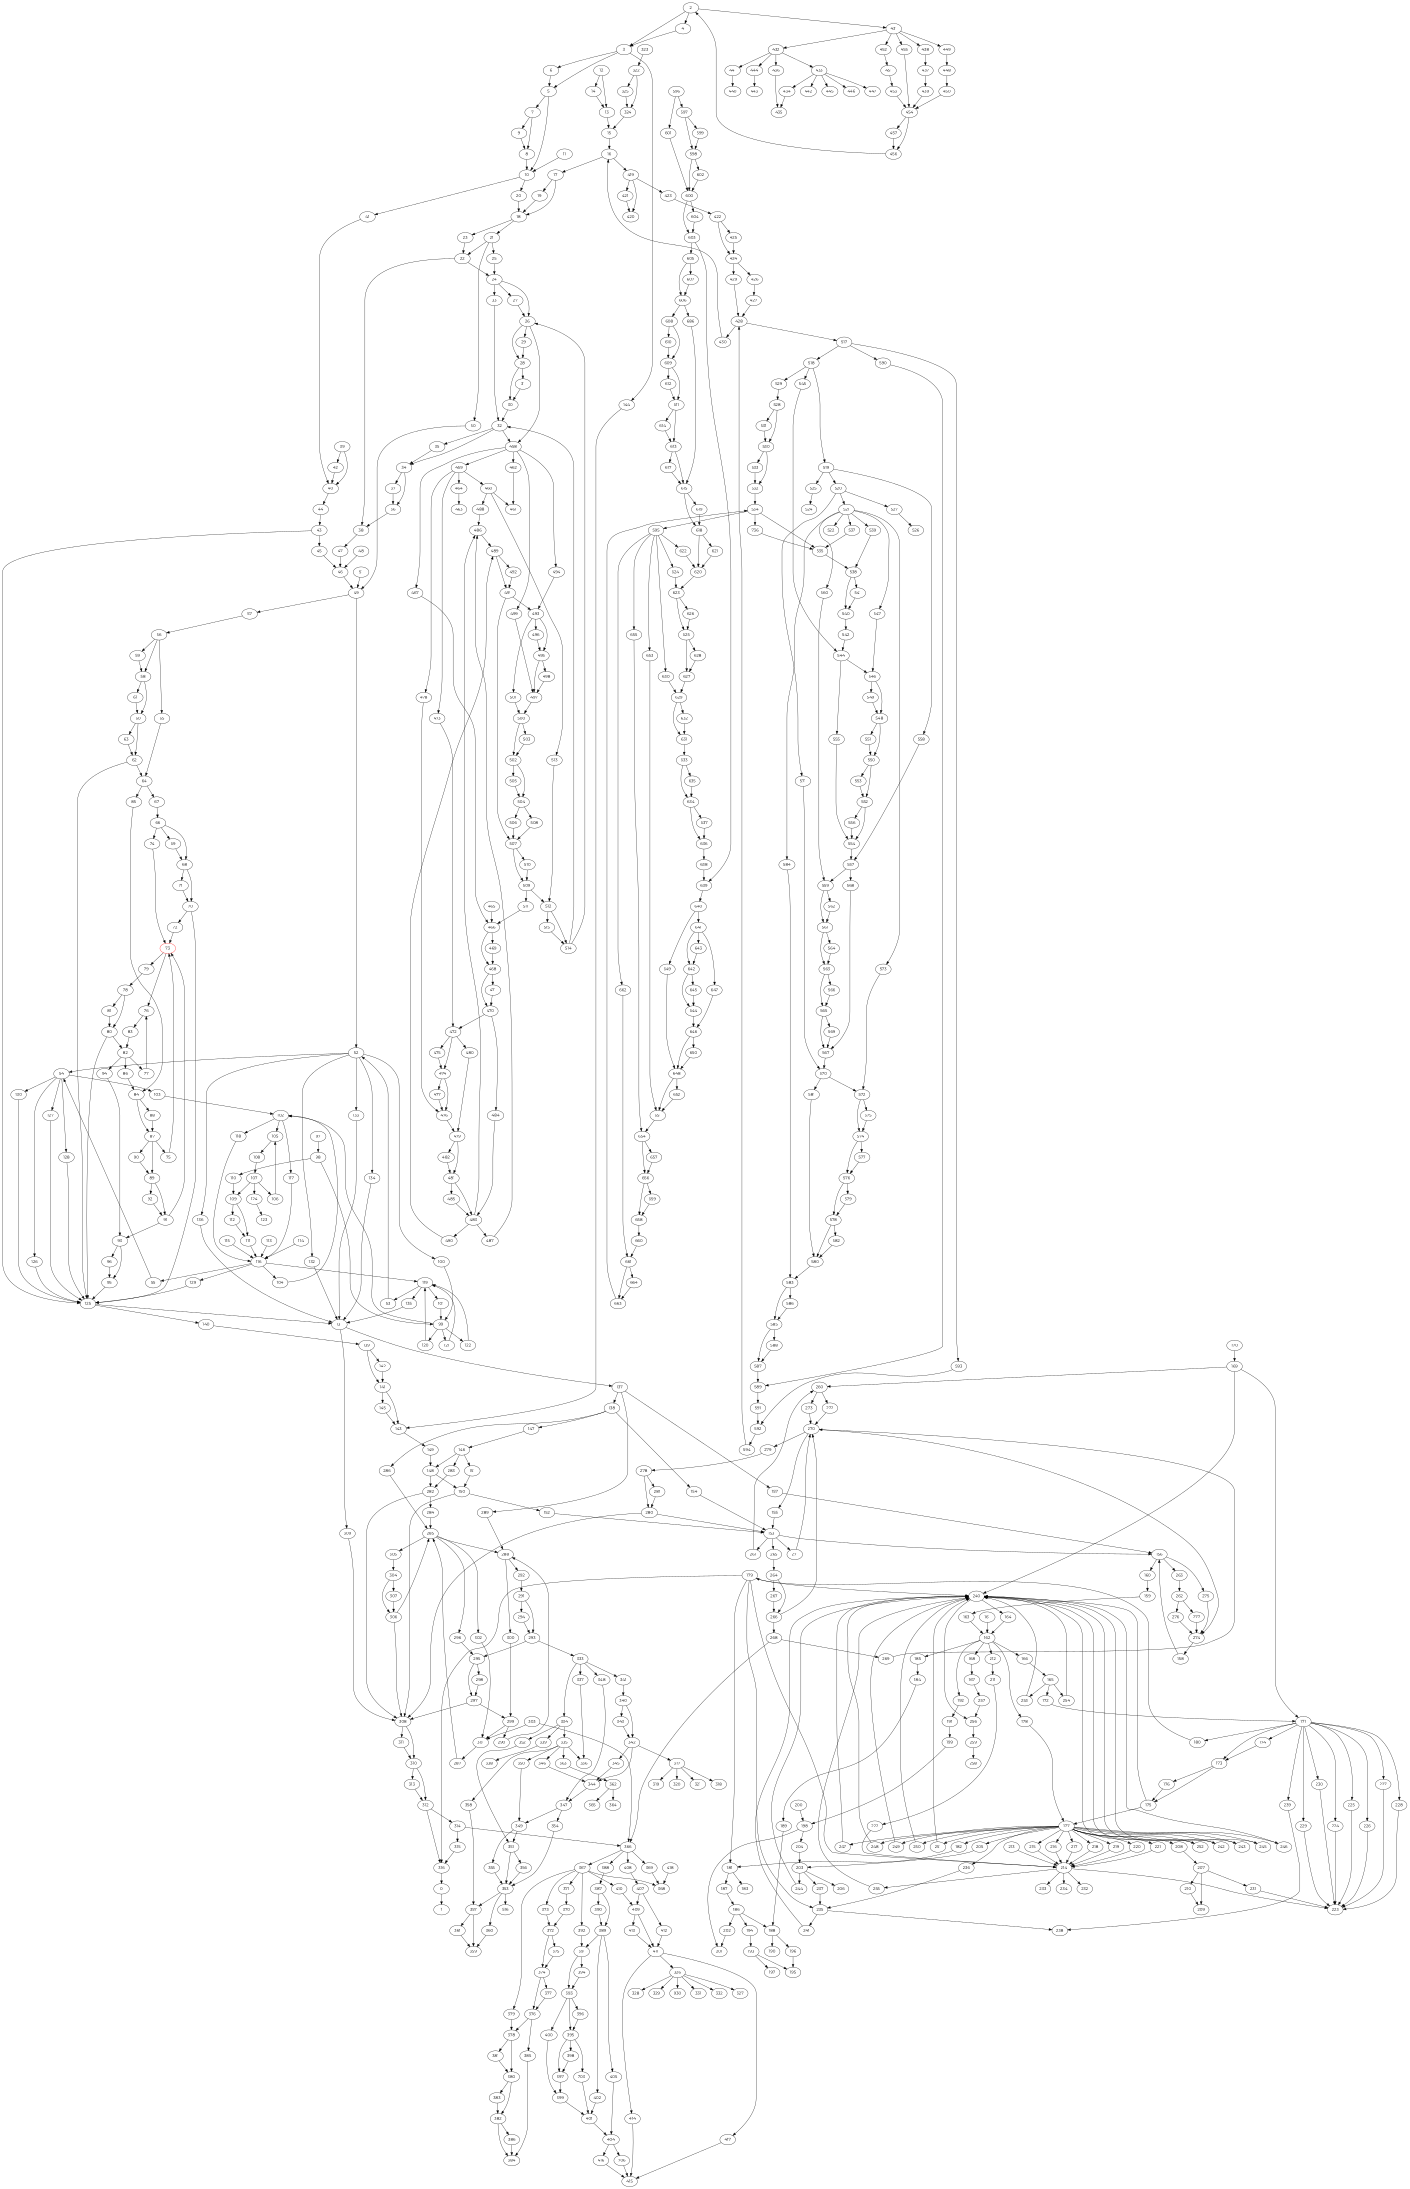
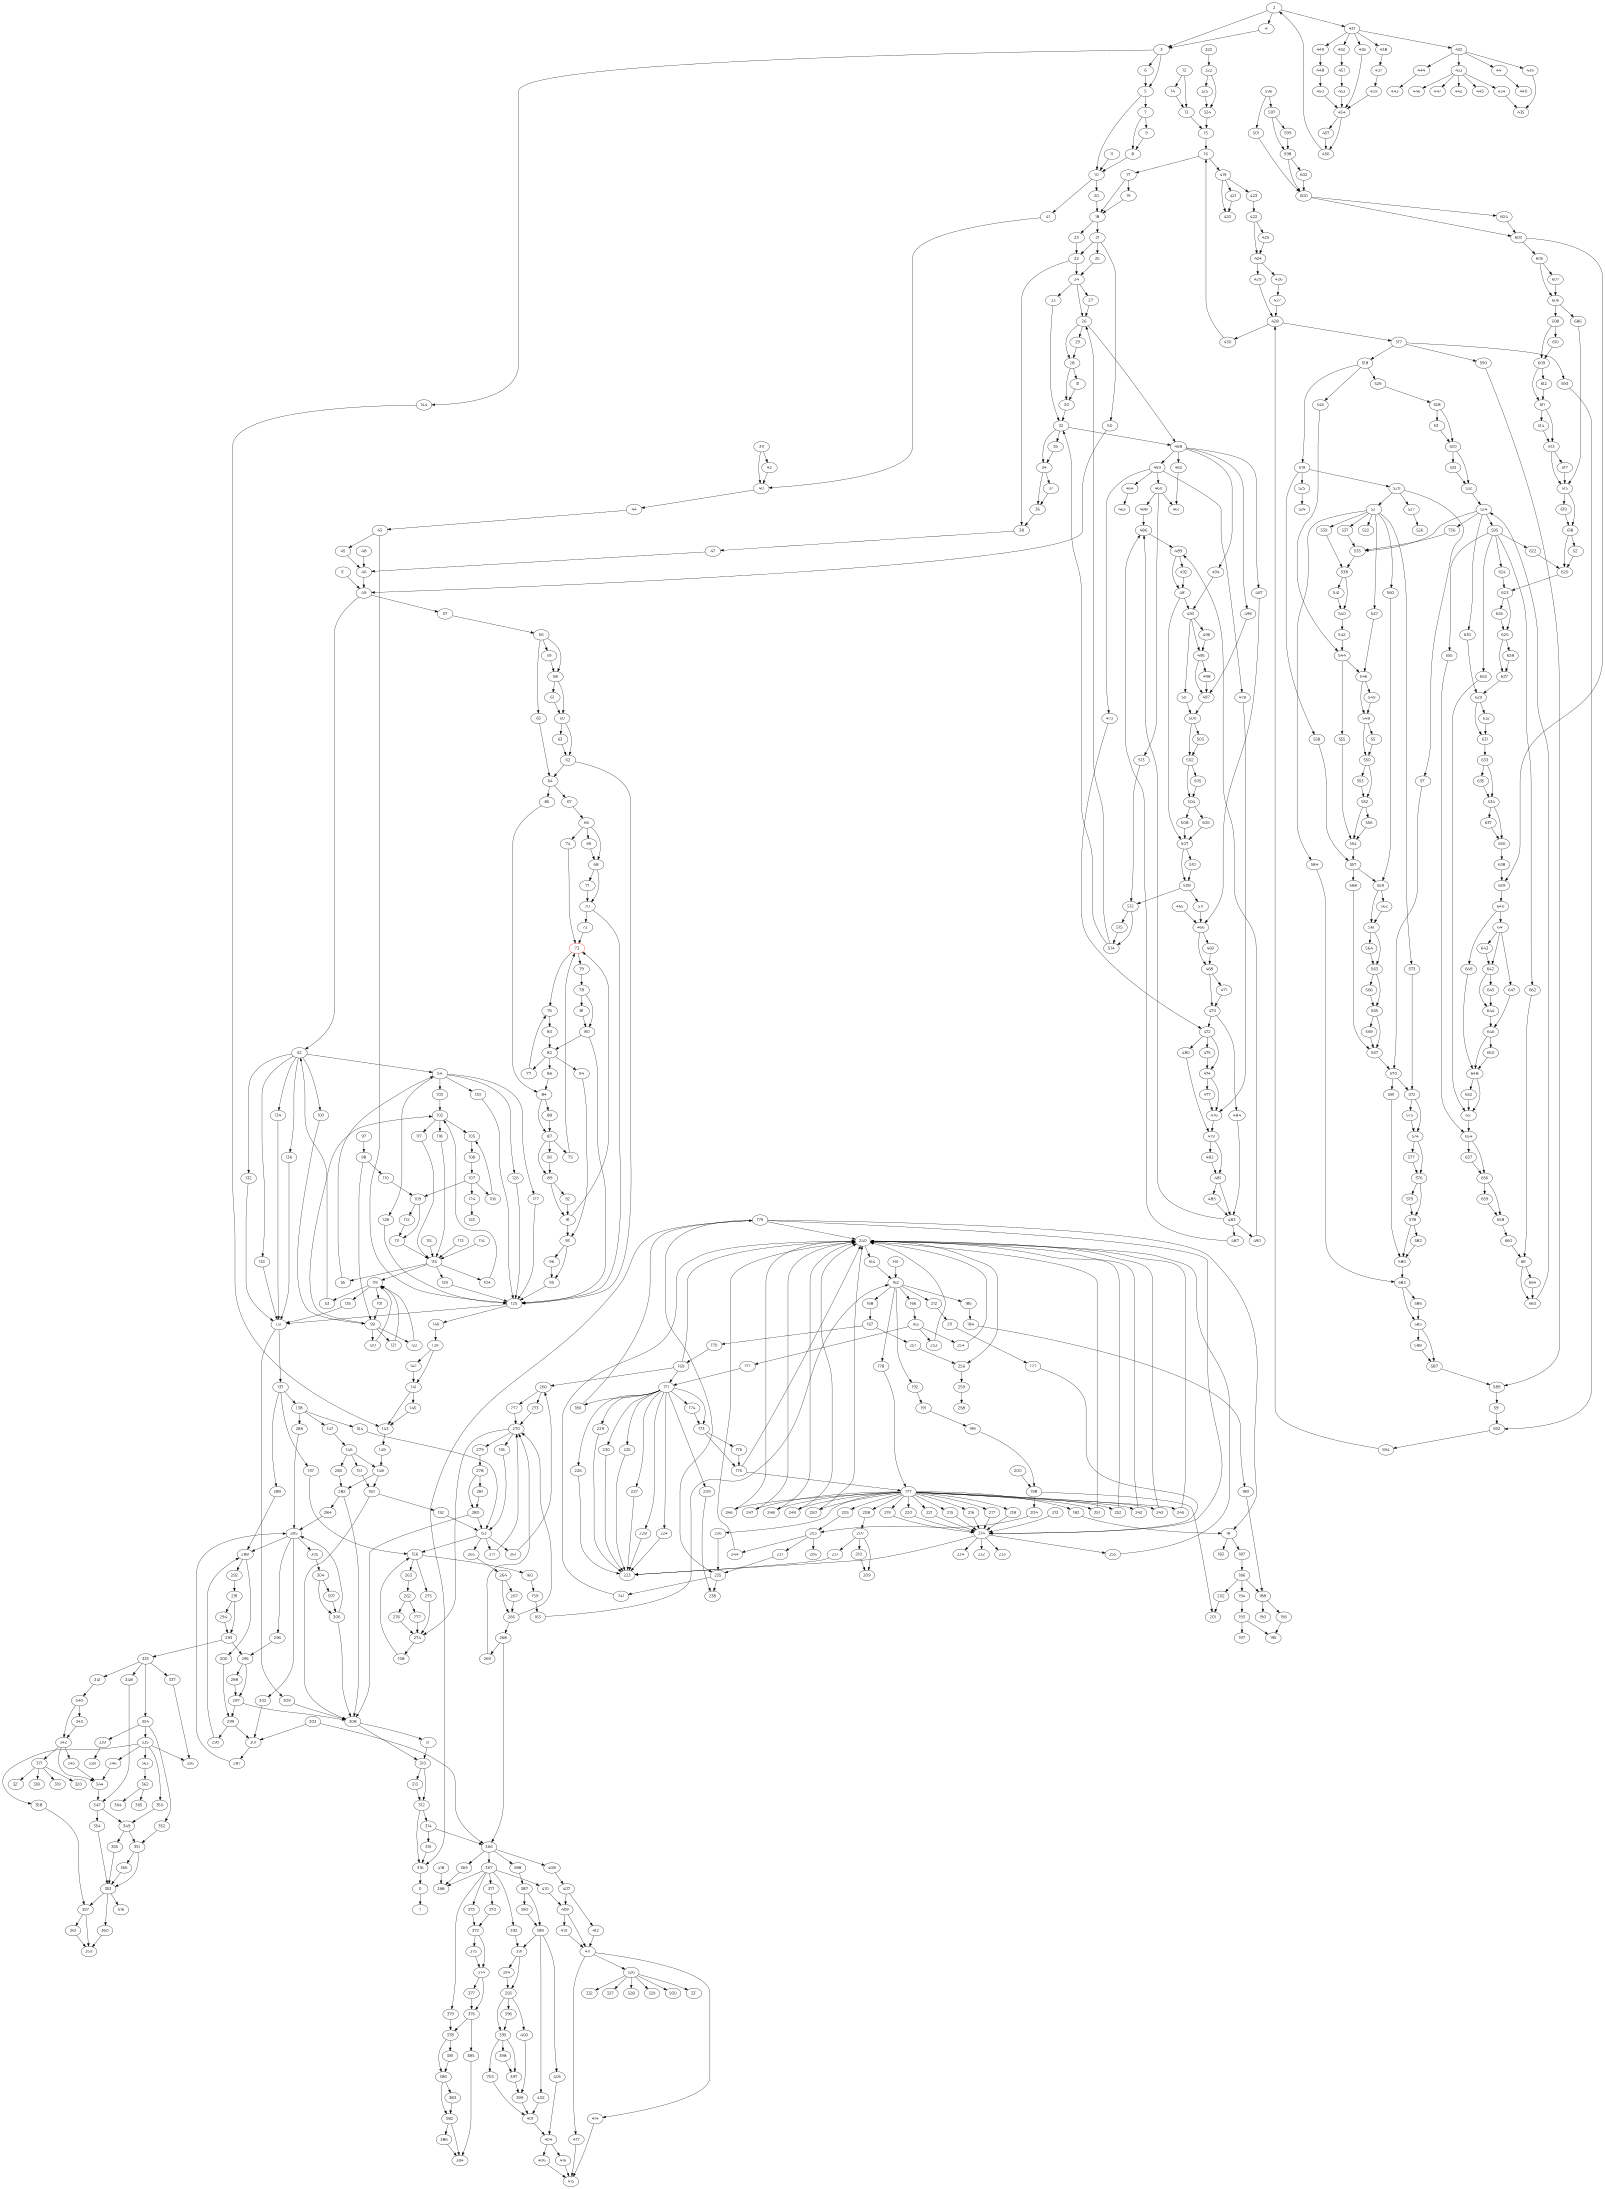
edge "595" -> "630": now "534" -> "630"
edge "167" -> "170": added
node "706": label "706" -> "406"
